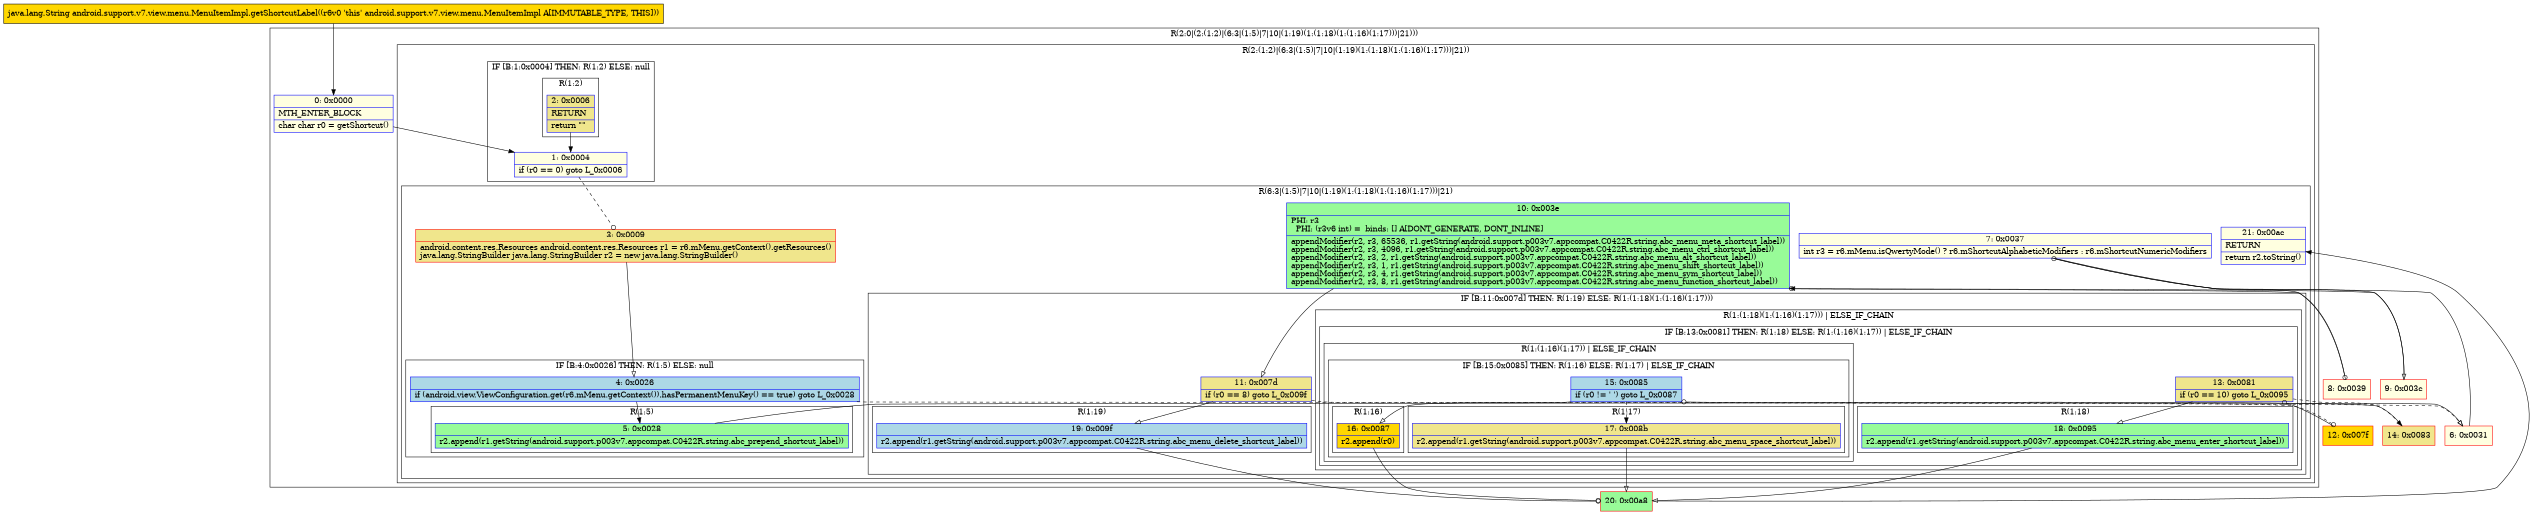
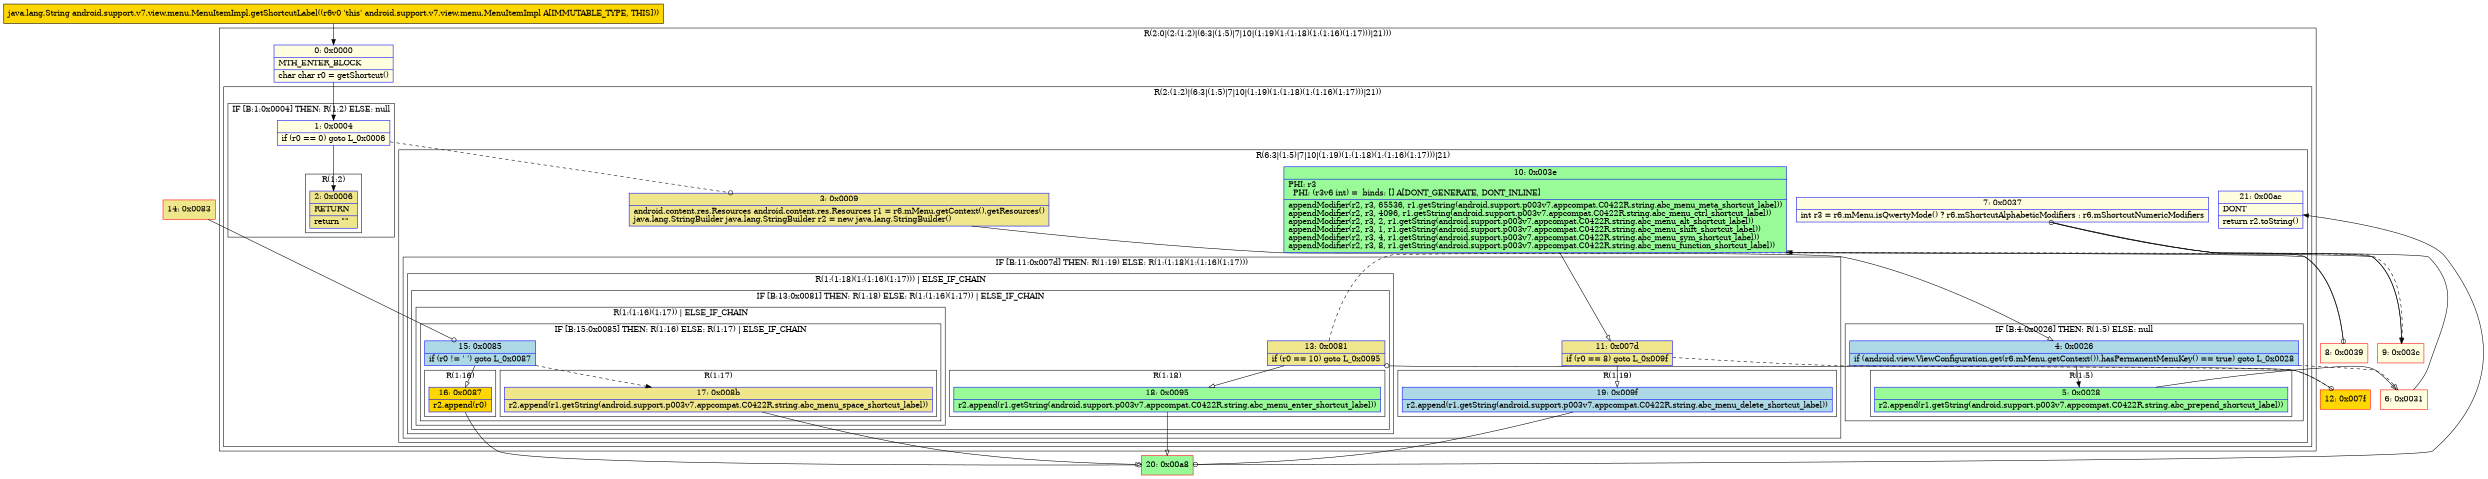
edge "2: 0x0006" -> "1: 0x0004": reversed
node "21: 0x00ac": text "RETURN" -> "DONT"
node "3: 0x0009": color red -> blue
edge "13: 0x0081" -> "14: 0x0083": now "13: 0x0081" -> "9: 0x003c"
